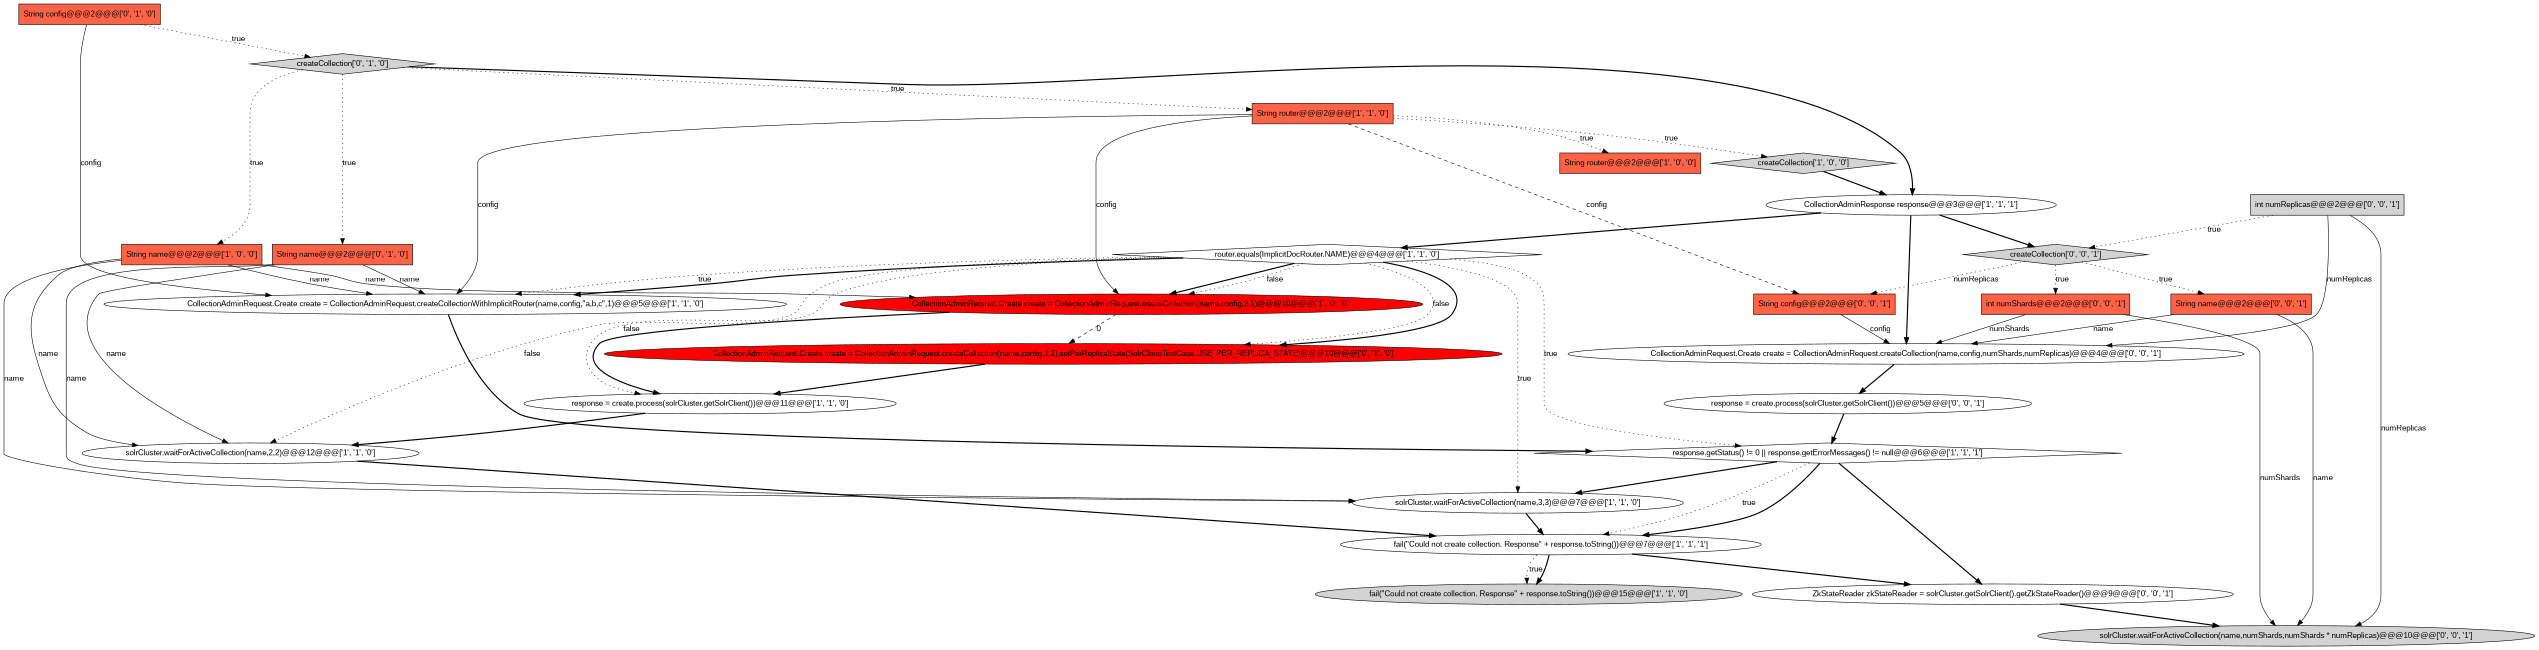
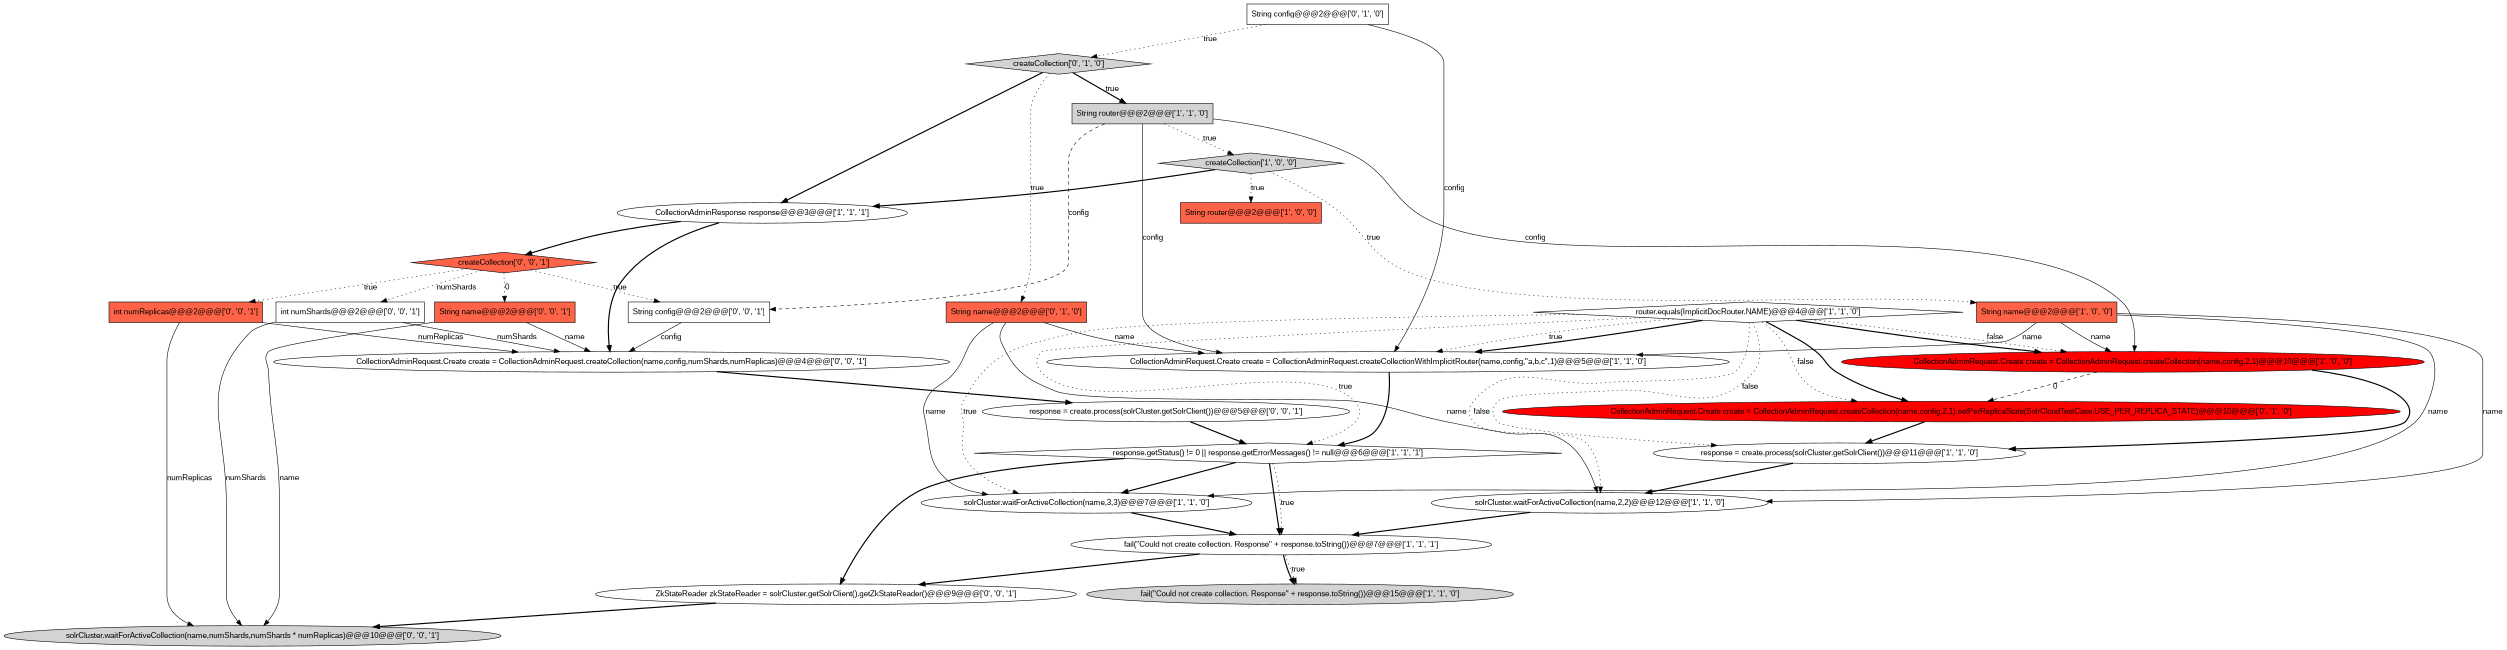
node "String config@@@2@@@['0', '1', '0']": fillcolor tomato -> white
edge "createCollection['0', '1', '0']" -> "String router@@@2@@@['1', '1', '0']": style dotted -> bold
node "String router@@@2@@@['1', '1', '0']": fillcolor tomato -> lightgray
edge "String router@@@2@@@['1', '1', '0']" -> "String router@@@2@@@['1', '0', '0']": now "createCollection['1', '0', '0']" -> "String router@@@2@@@['1', '0', '0']"
edge "createCollection['0', '1', '0']" -> "String name@@@2@@@['1', '0', '0']": now "createCollection['1', '0', '0']" -> "String name@@@2@@@['1', '0', '0']"
node "int numReplicas@@@2@@@['0', '0', '1']": fillcolor lightgray -> tomato
edge "CollectionAdminResponse response@@@3@@@['1', '1', '1']" -> "router.equals(ImplicitDocRouter.NAME)@@@4@@@['1', '1', '0']": removed
edge "int numReplicas@@@2@@@['0', '0', '1']" -> "createCollection['0', '0', '1']": reversed
node "createCollection['0', '0', '1']": fillcolor lightgray -> tomato
edge "createCollection['0', '0', '1']" -> "String config@@@2@@@['0', '0', '1']": label "numReplicas" -> "true"
edge "createCollection['0', '0', '1']" -> "int numShards@@@2@@@['0', '0', '1']": label "true" -> "numShards"
edge "createCollection['0', '0', '1']" -> "String name@@@2@@@['0', '0', '1']": label "true" -> "0"
node "String config@@@2@@@['0', '0', '1']": fillcolor tomato -> white
node "int numShards@@@2@@@['0', '0', '1']": fillcolor tomato -> white
